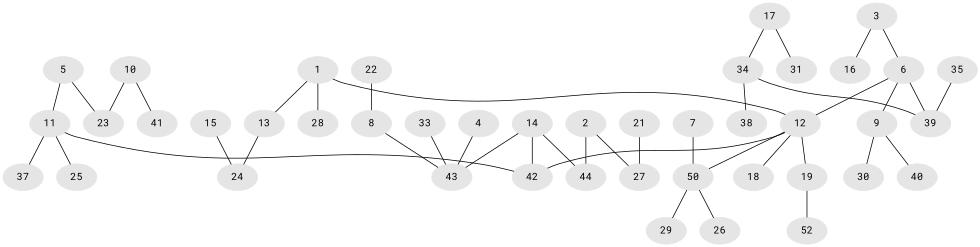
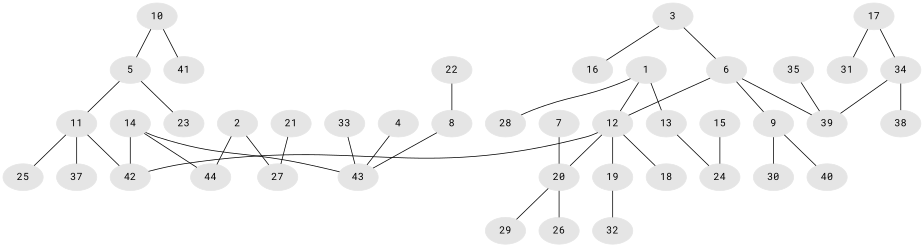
edge "10" -- "23": now "10" -- "5"
node "50": label "50" -> "20"
node "52": label "52" -> "32"
